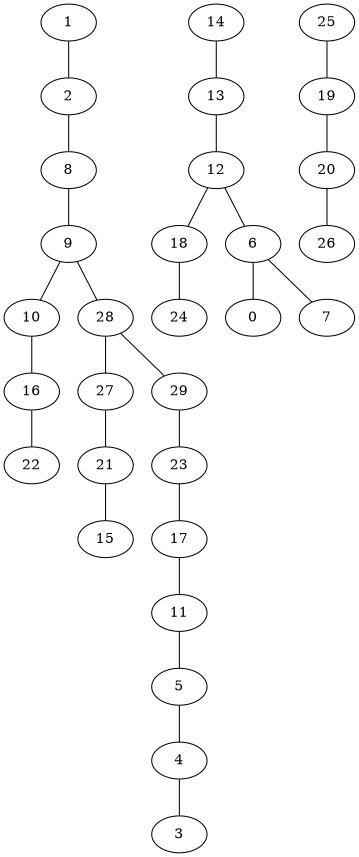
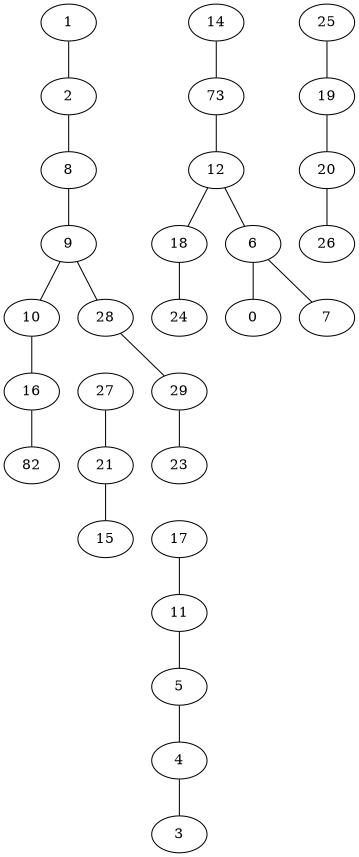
node "13": label "13" -> "73"
edge "28" -- "27": removed
node "22": label "22" -> "82"
edge "23" -- "17": removed
